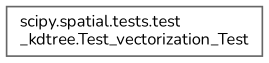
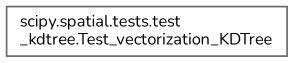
node "scipy.spatial.tests.test _kdtree.Test_vectorization_Test": label "scipy.spatial.tests.test _kdtree.Test_vectorization_Test" -> "scipy.spatial.tests.test _kdtree.Test_vectorization_KDTree"
